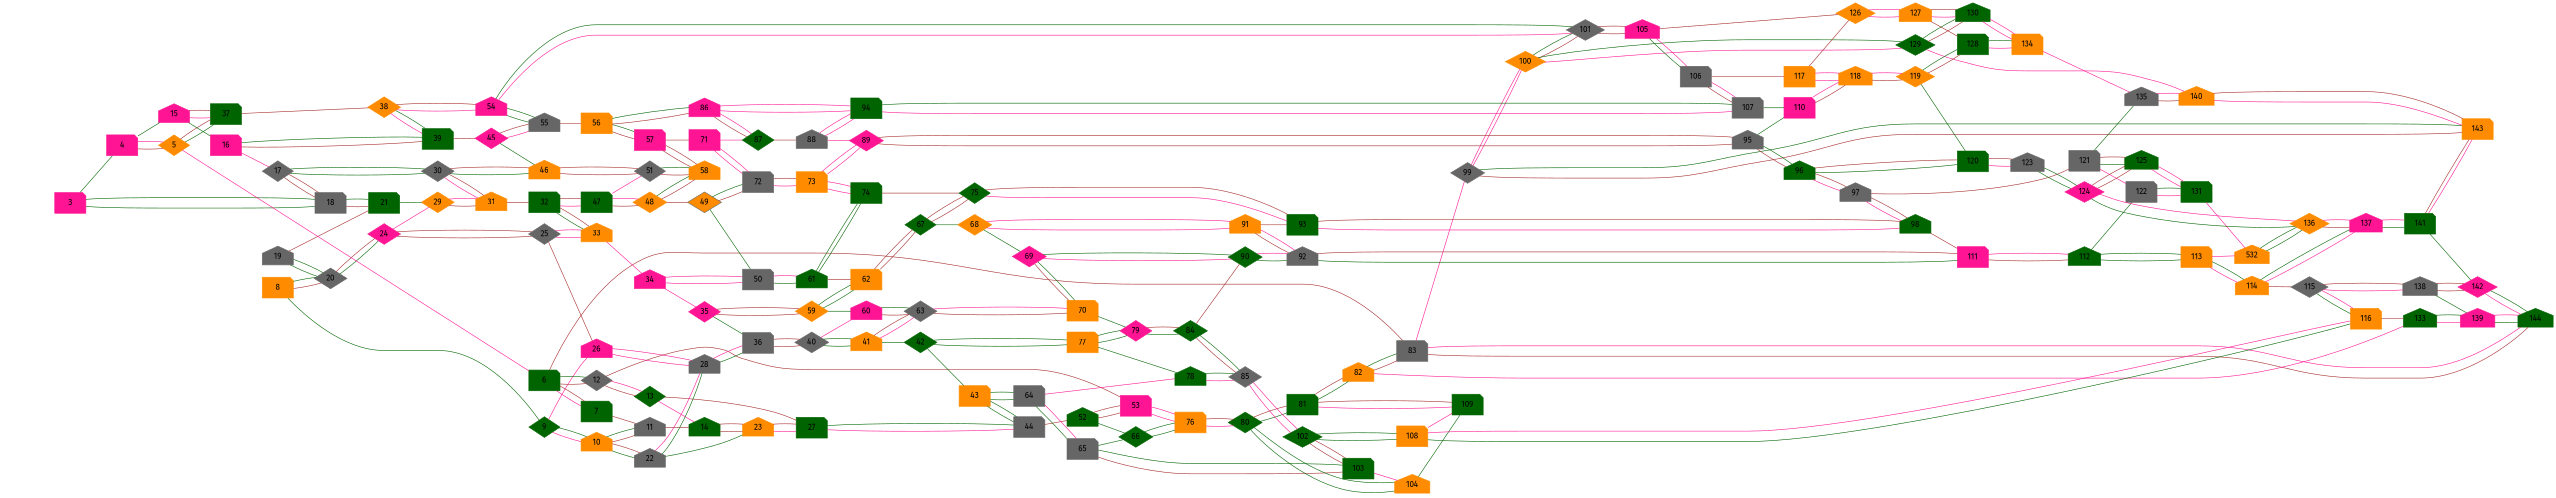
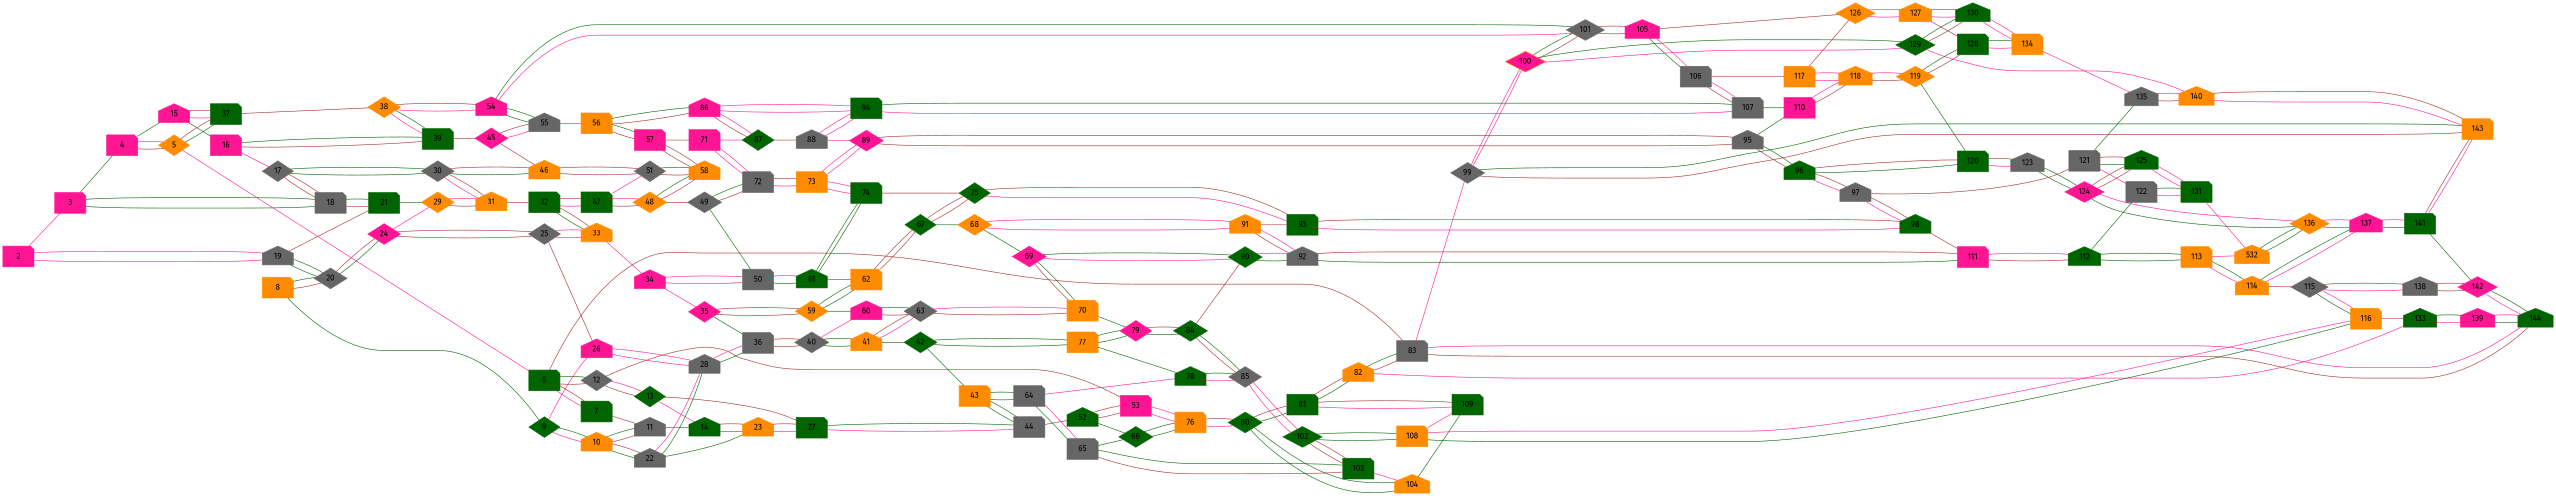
node "100": fillcolor darkorange -> deeppink
edge "45" -- "46": color darkgreen -> brown
node "49": fillcolor darkorange -> gray40
node "2": added
edge "138" -- "139": removed
